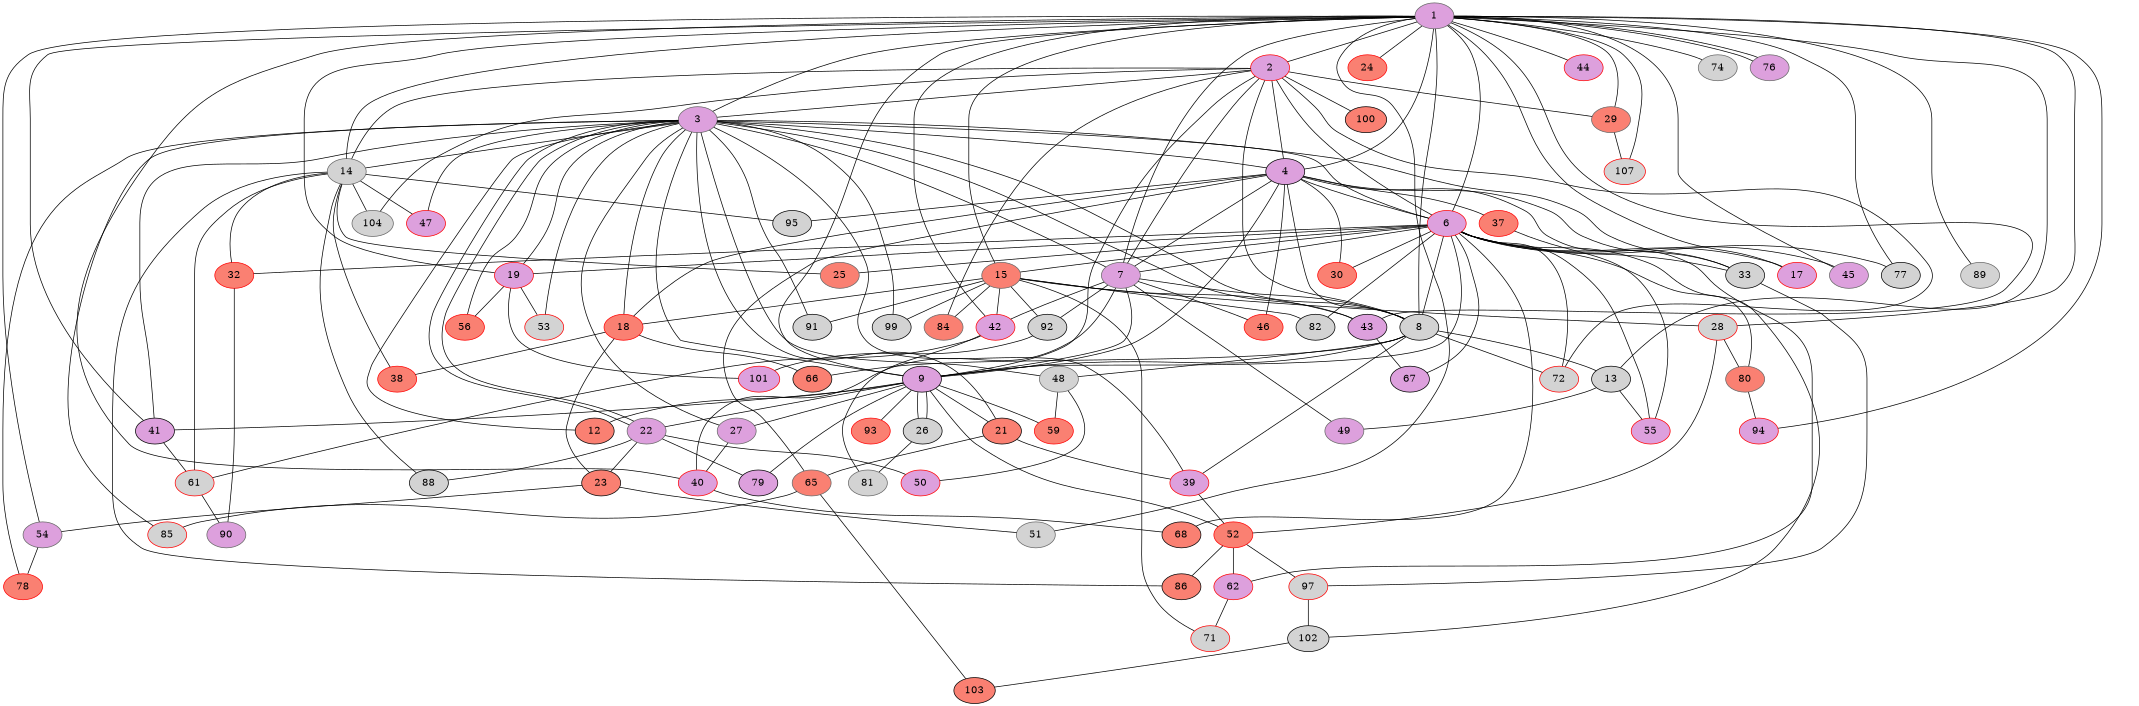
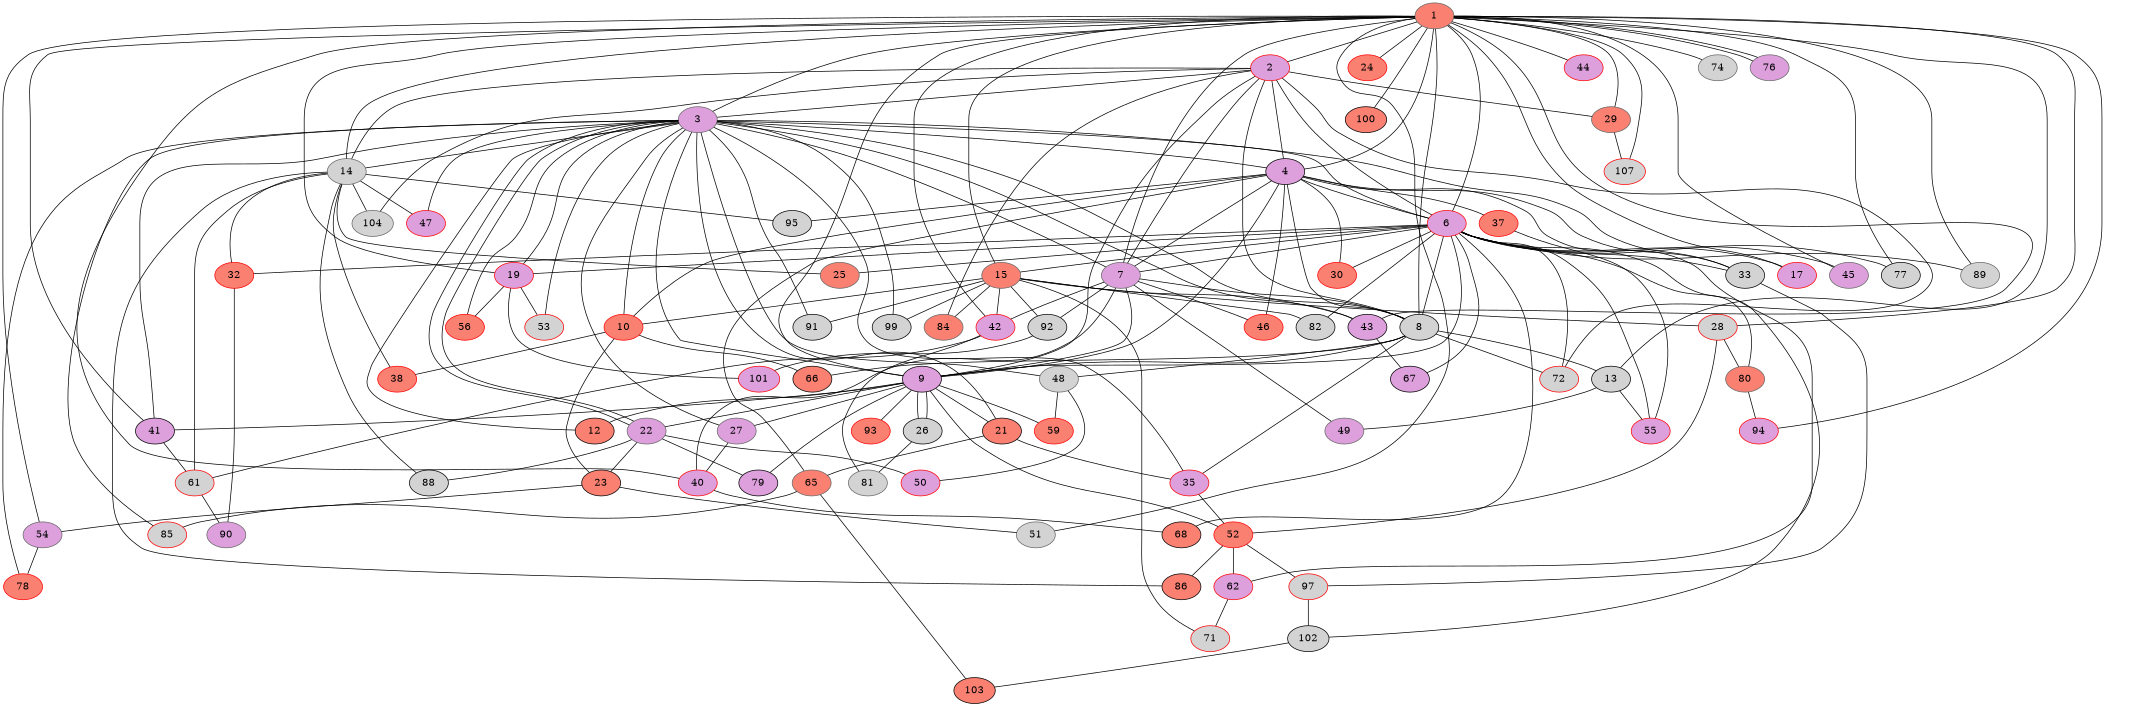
node "1": fillcolor plum -> salmon
edge "2" -- "100": now "1" -- "100"
edge "6" -- "89": added
node "18": label "18" -> "10"
node "39": label "39" -> "35"
